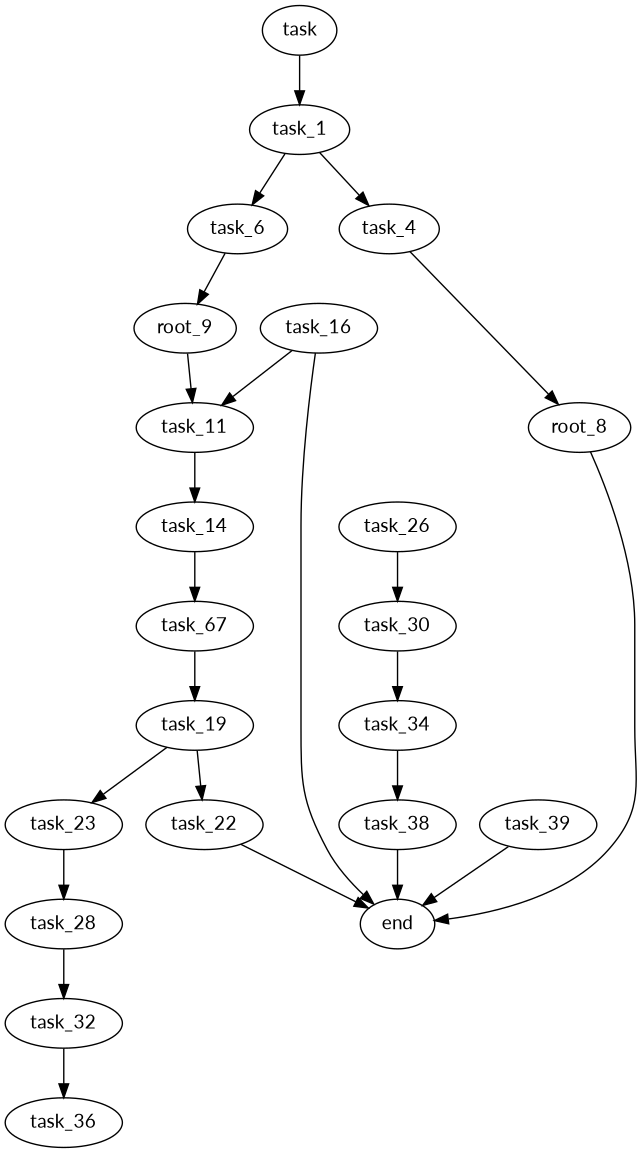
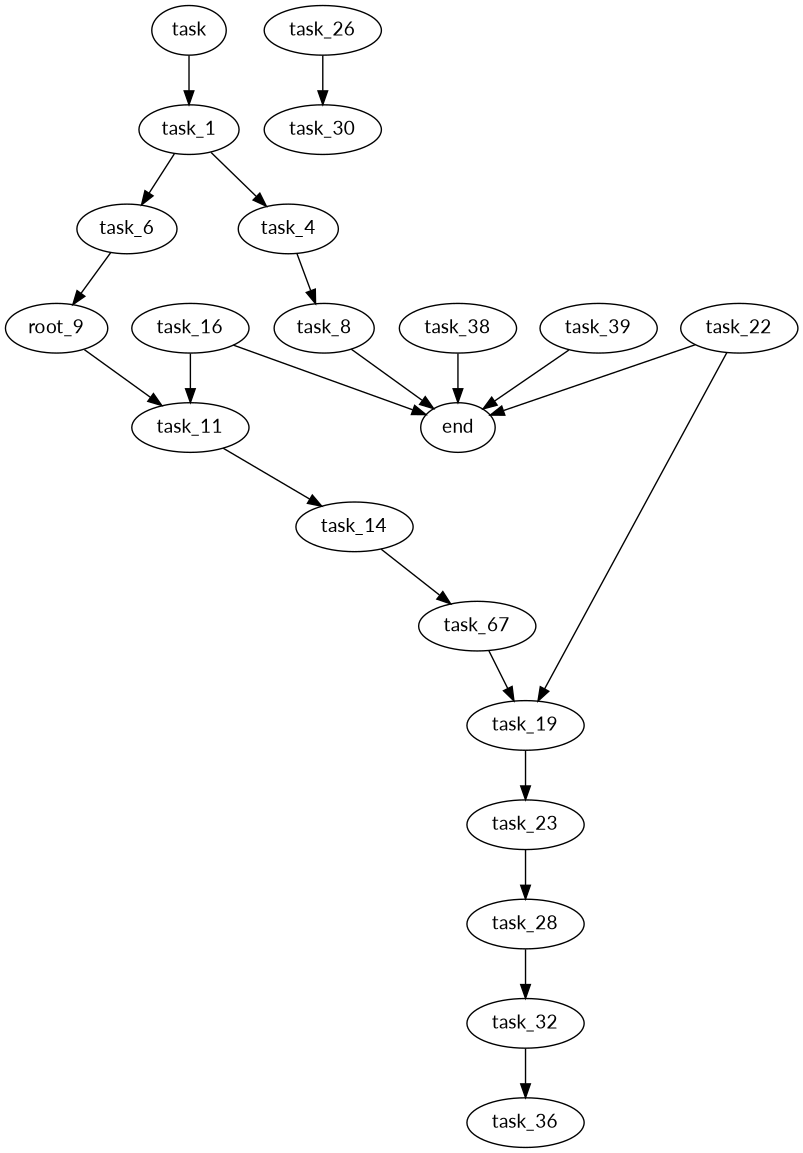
node "root_8": label "root_8" -> "task_8"
node "task_34": removed
edge "task_19" -> "task_22": reversed
